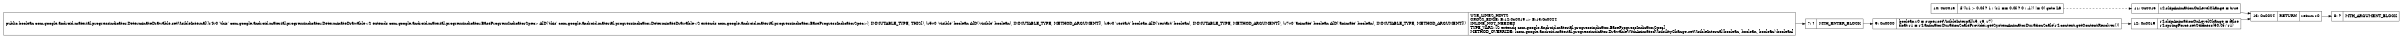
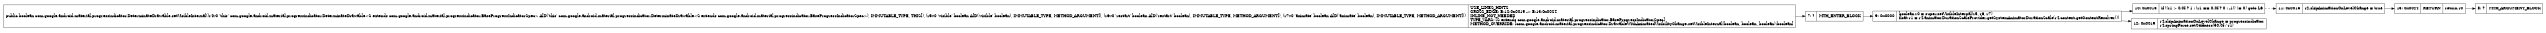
edge "9: 0x0000" -> "10: 0x0013": added
edge "12: 0x0019" -> "13: 0x0024": removed
node "12: 0x0019": text "r4.skipAnimationOnLevelChange = false" -> "r4.skipAnimationOnLevelChange = progressindicator"
